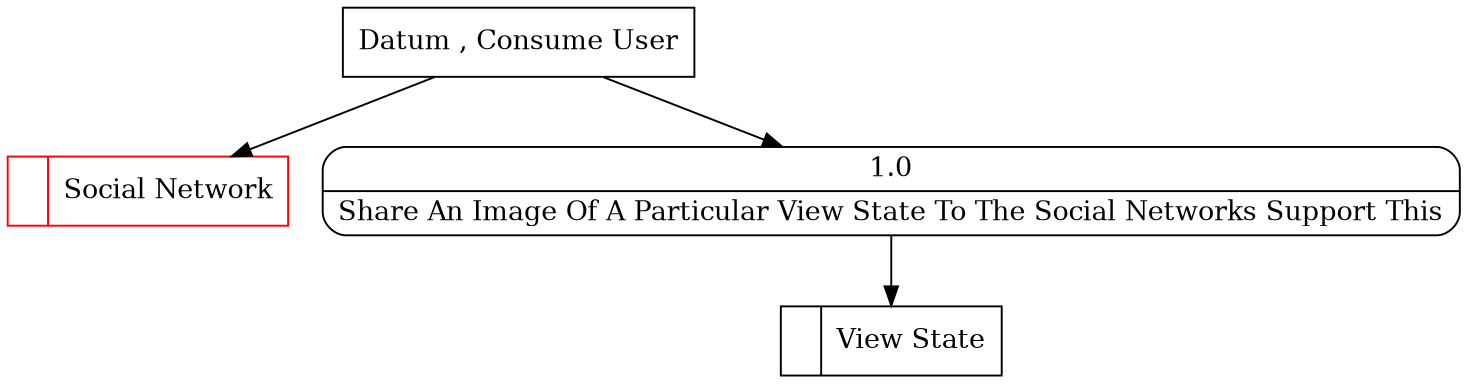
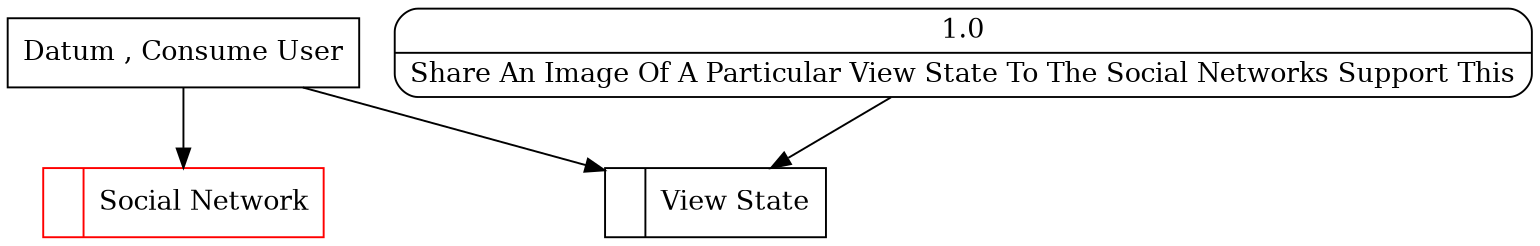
edge "Datum , Consume User" -> "1.0": now "Datum , Consume User" -> "View State"
